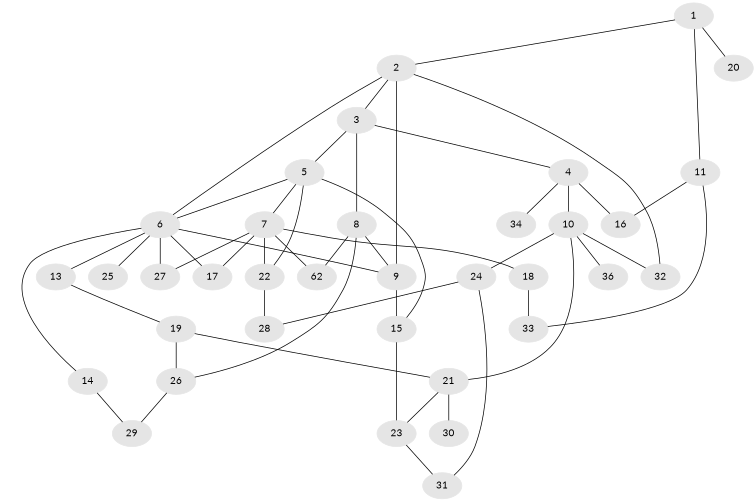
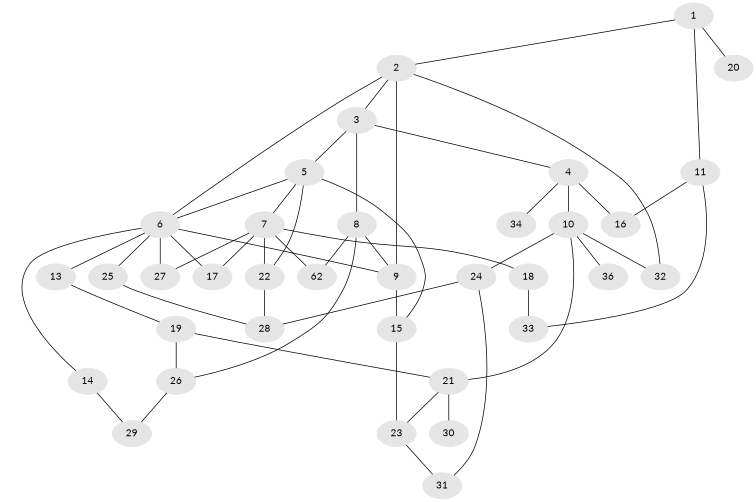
edge "25" -- "28": added
